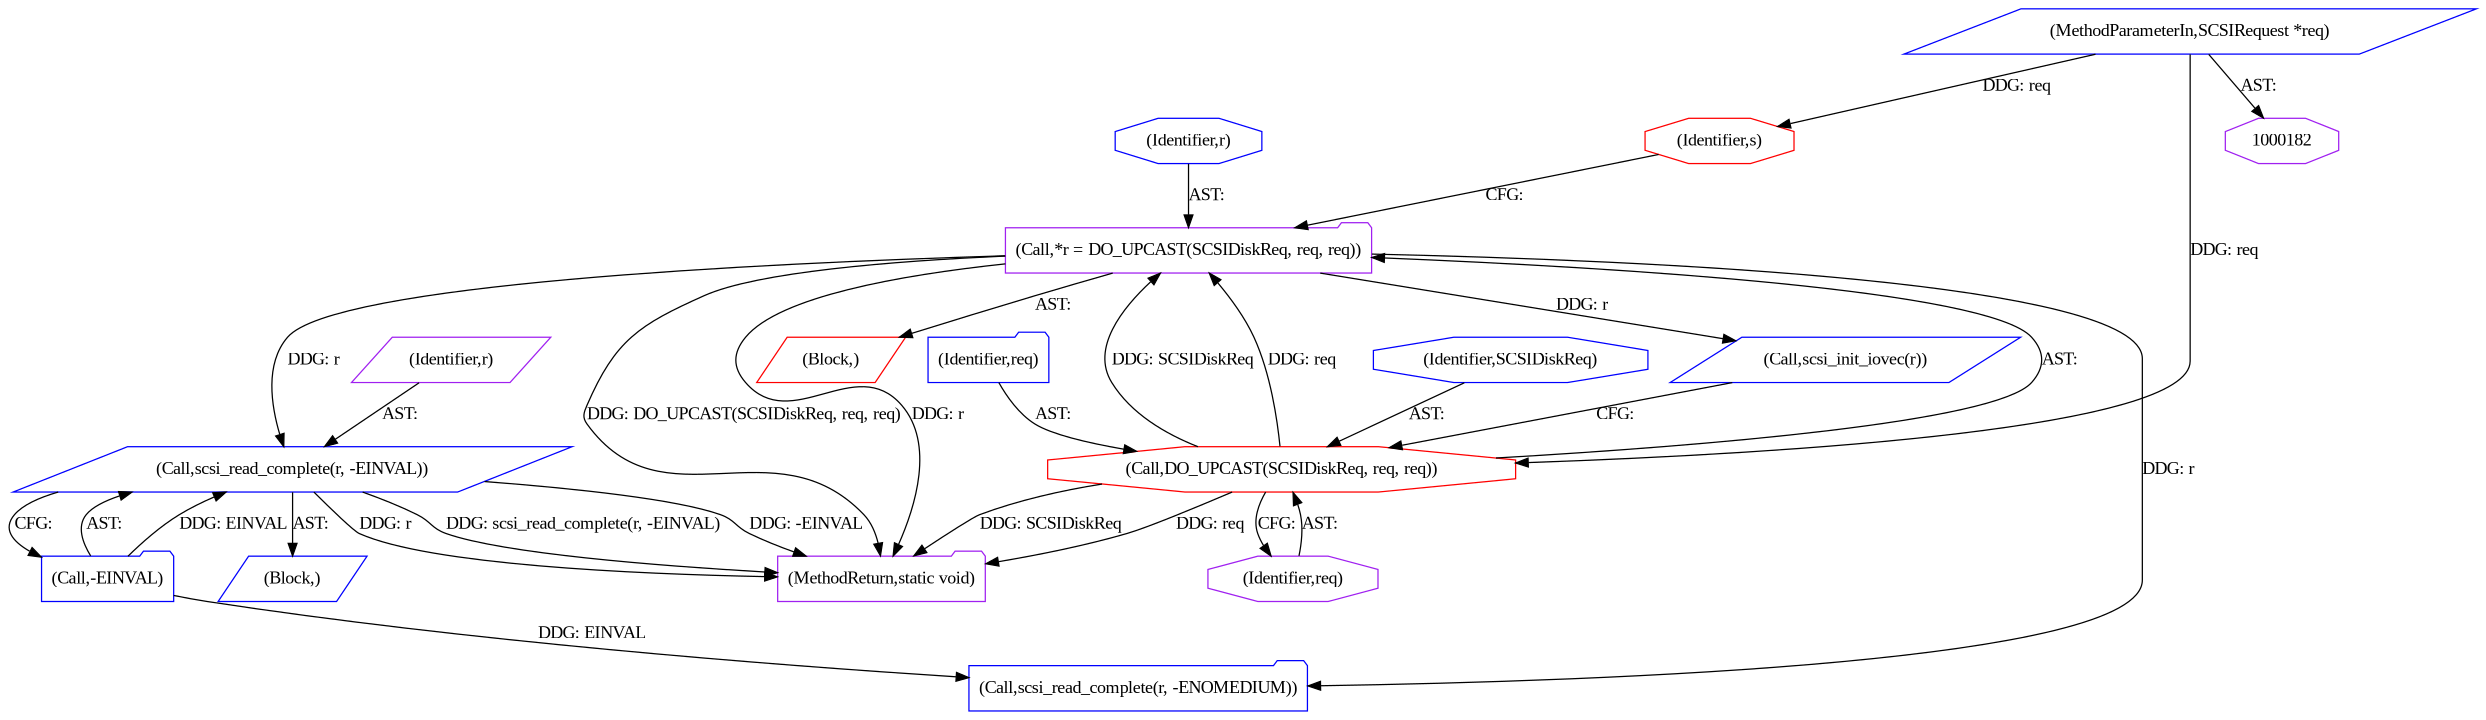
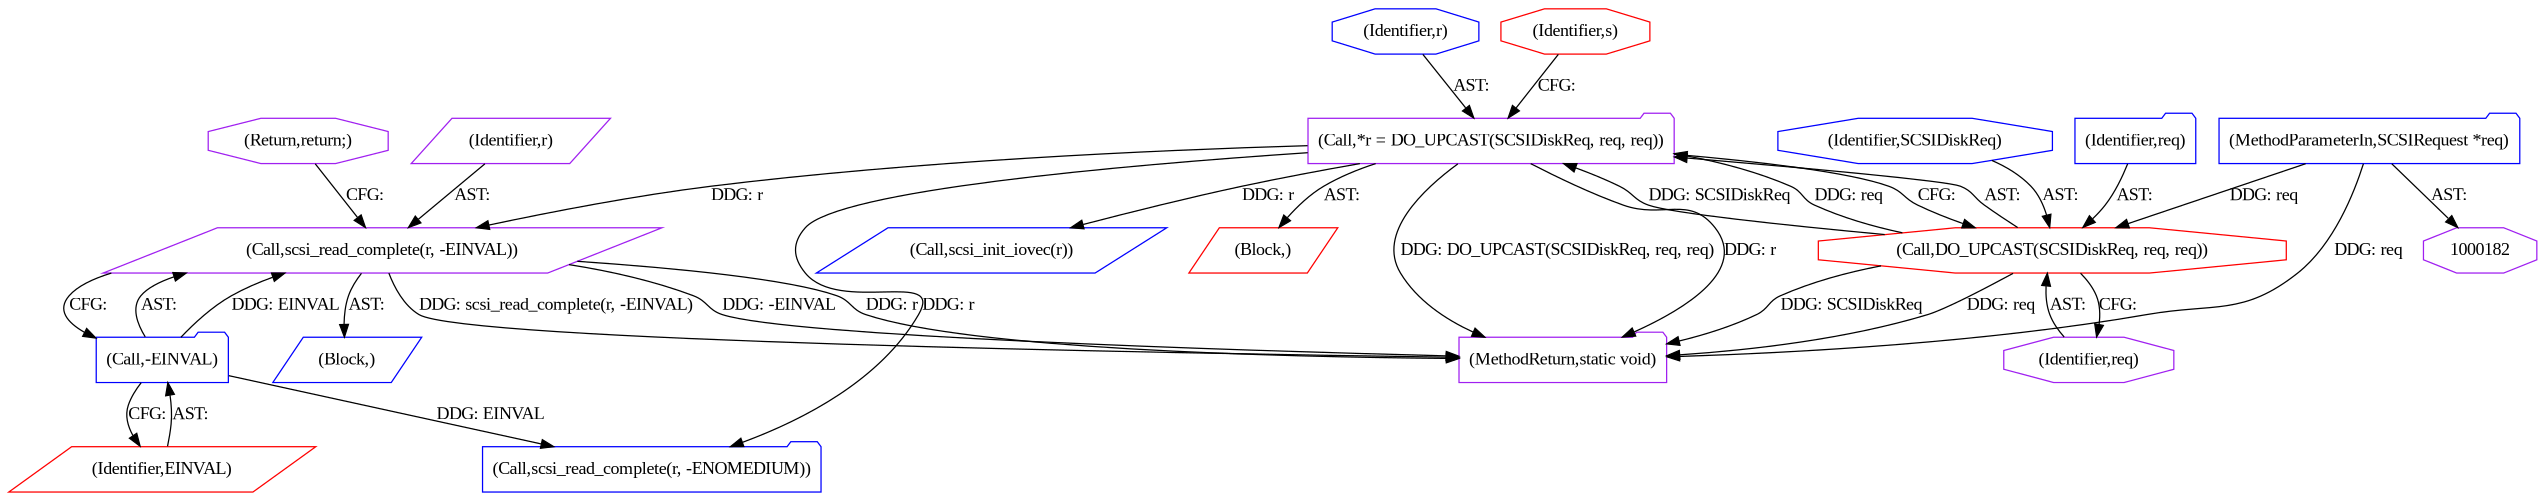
node "(MethodParameterIn,SCSIRequest *req)": shape parallelogram -> folder
edge "(MethodParameterIn,SCSIRequest *req)" -> "(Identifier,s)": now "(MethodParameterIn,SCSIRequest *req)" -> "(MethodReturn,static void)"
node "(Return,return;)": added
edge "(Call,scsi_init_iovec(r))" -> "(Call,DO_UPCAST(SCSIDiskReq, req, req))": now "(Call,*r = DO_UPCAST(SCSIDiskReq, req, req))" -> "(Call,DO_UPCAST(SCSIDiskReq, req, req))"
node "(Identifier,EINVAL)": added
node "(Call,scsi_read_complete(r, -EINVAL))": color blue -> purple
